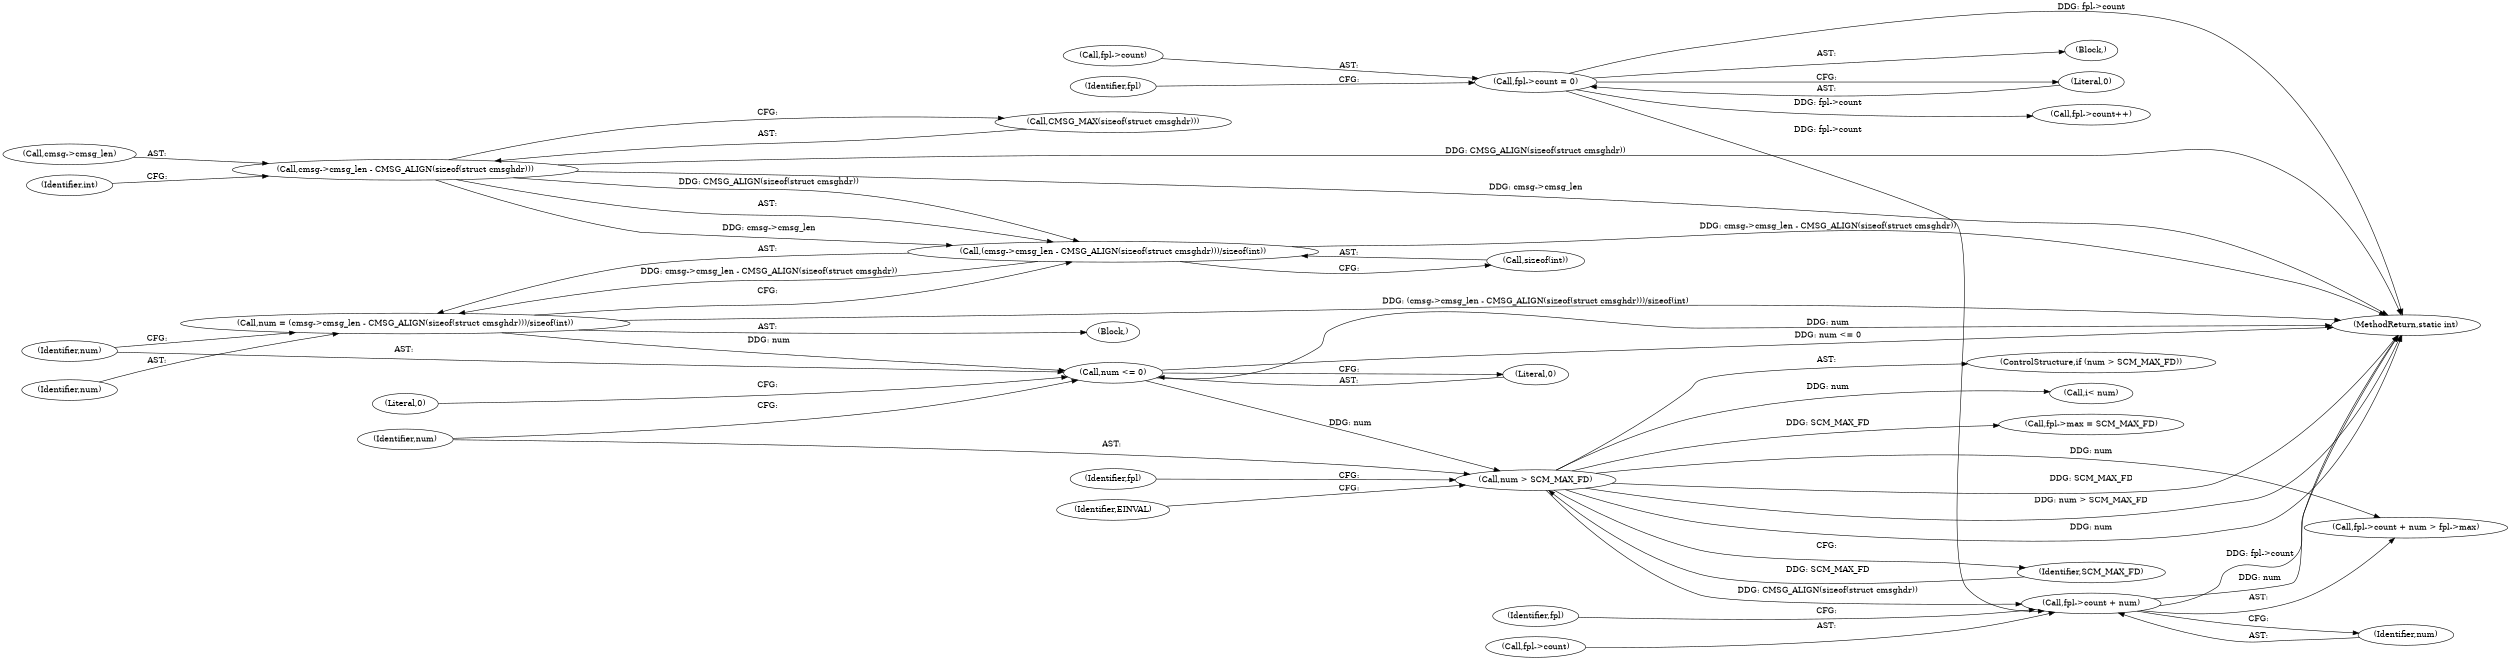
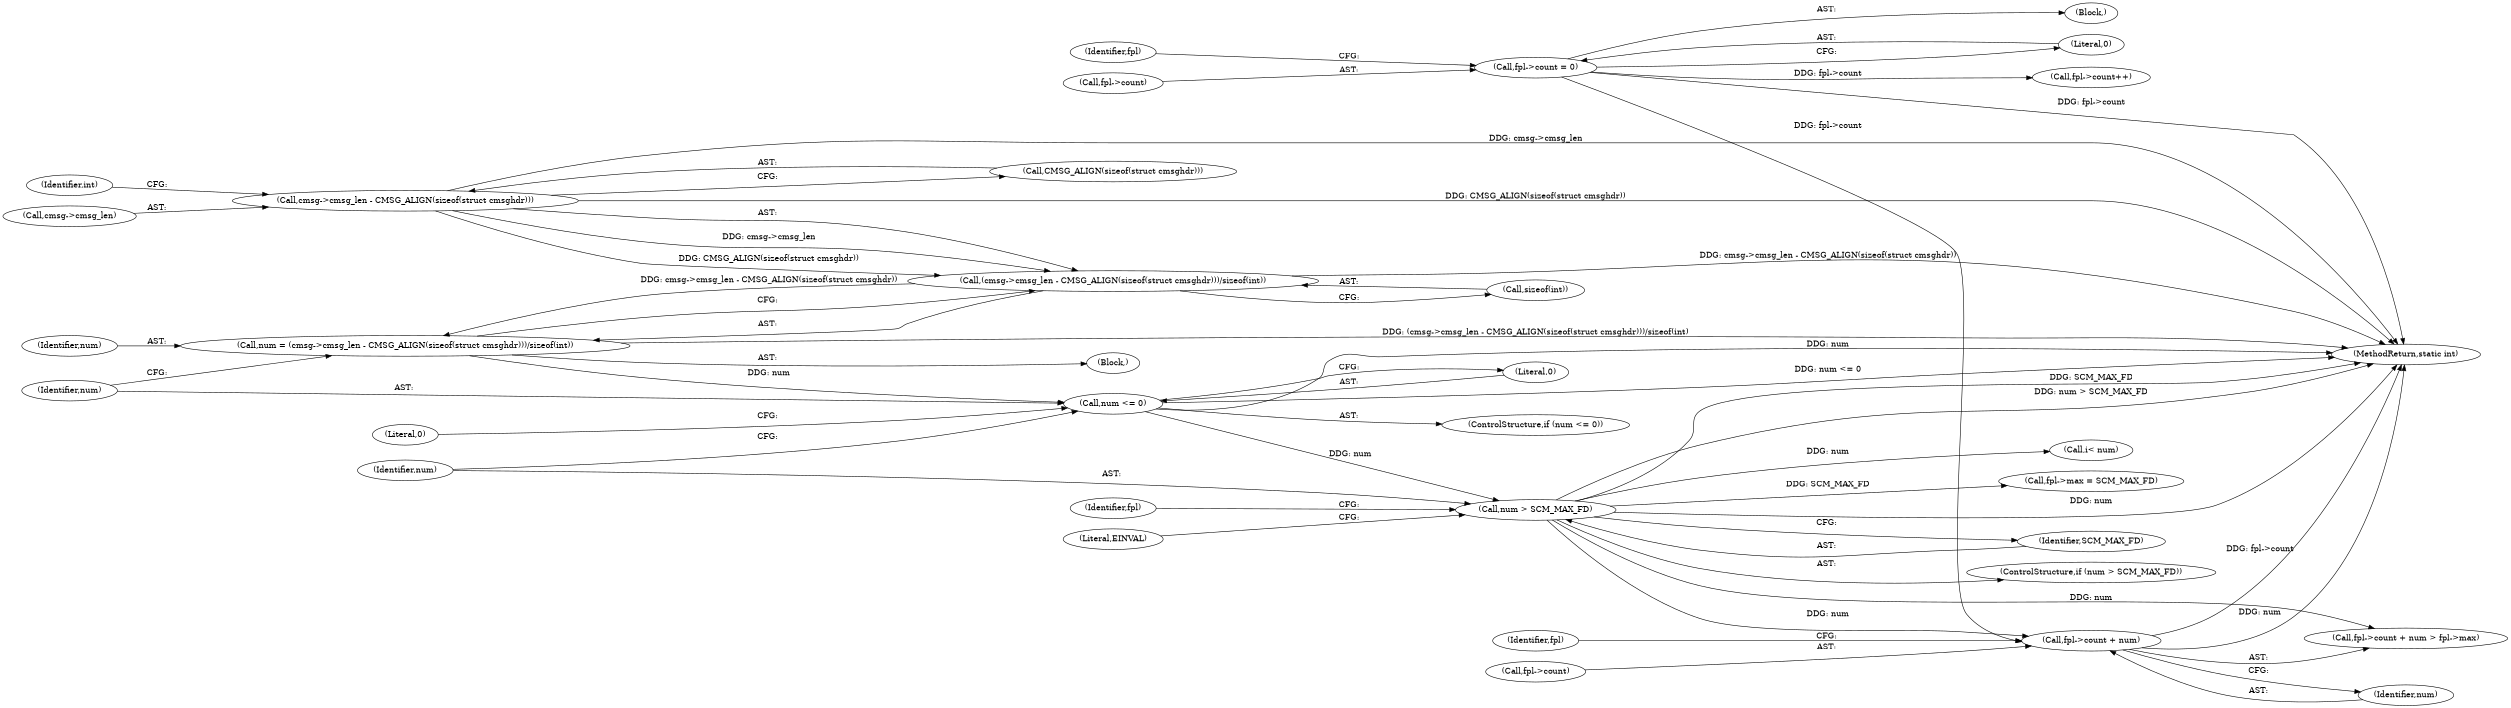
node "(Call,CMSG_MAX(sizeof(struct cmsghdr)))": label "(Call,CMSG_MAX(sizeof(struct cmsghdr)))" -> "(Call,CMSG_ALIGN(sizeof(struct cmsghdr)))"
node "(ControlStructure,if (num <= 0))": added
node "(Identifier,EINVAL)": label "(Identifier,EINVAL)" -> "(Literal,EINVAL)"
edge "(Identifier,SCM_MAX_FD)" -> "(Call,num > SCM_MAX_FD)": label "DDG: SCM_MAX_FD" -> "AST: "
edge "(Call,num > SCM_MAX_FD)" -> "(Call,fpl->count + num)": label "DDG: CMSG_ALIGN(sizeof(struct cmsghdr))" -> "DDG: num"
